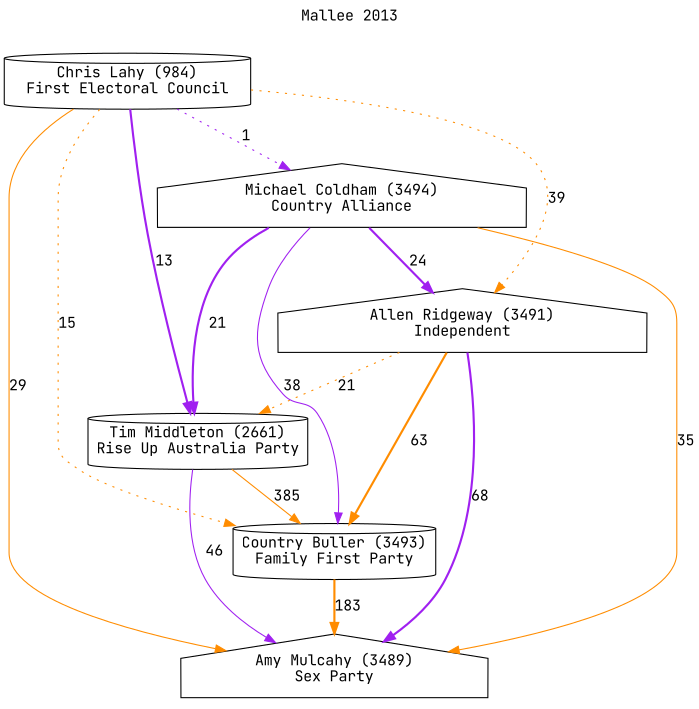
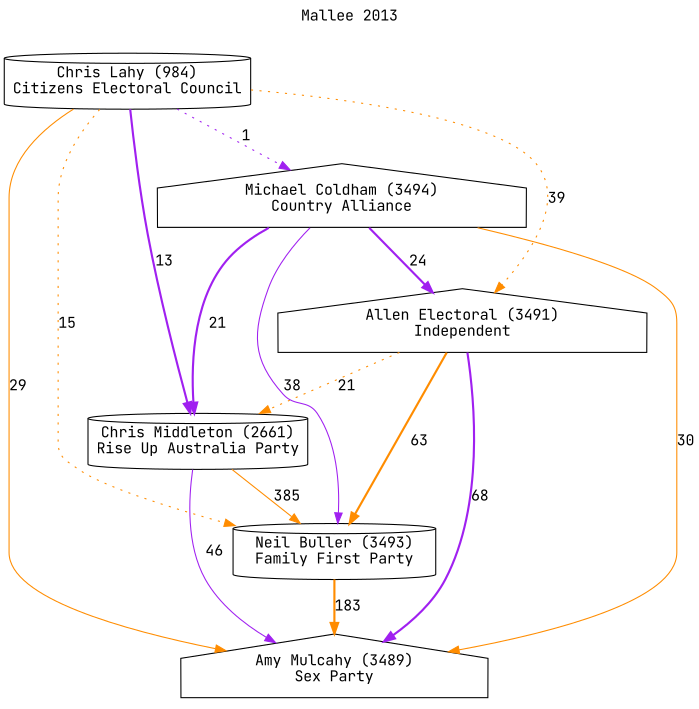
node "Chris Lahy (984) First Electoral Council": label "Chris Lahy (984) First Electoral Council" -> "Chris Lahy (984) Citizens Electoral Council"
node "Allen Ridgeway (3491) Independent": label "Allen Ridgeway (3491) Independent" -> "Allen Electoral (3491) Independent"
node "Tim Middleton (2661) Rise Up Australia Party": label "Tim Middleton (2661) Rise Up Australia Party" -> "Chris Middleton (2661) Rise Up Australia Party"
edge "Michael Coldham (3494) Country Alliance" -> "Amy Mulcahy (3489) Sex Party": label "35" -> "30"
node "Country Buller (3493) Family First Party": label "Country Buller (3493) Family First Party" -> "Neil Buller (3493) Family First Party"
